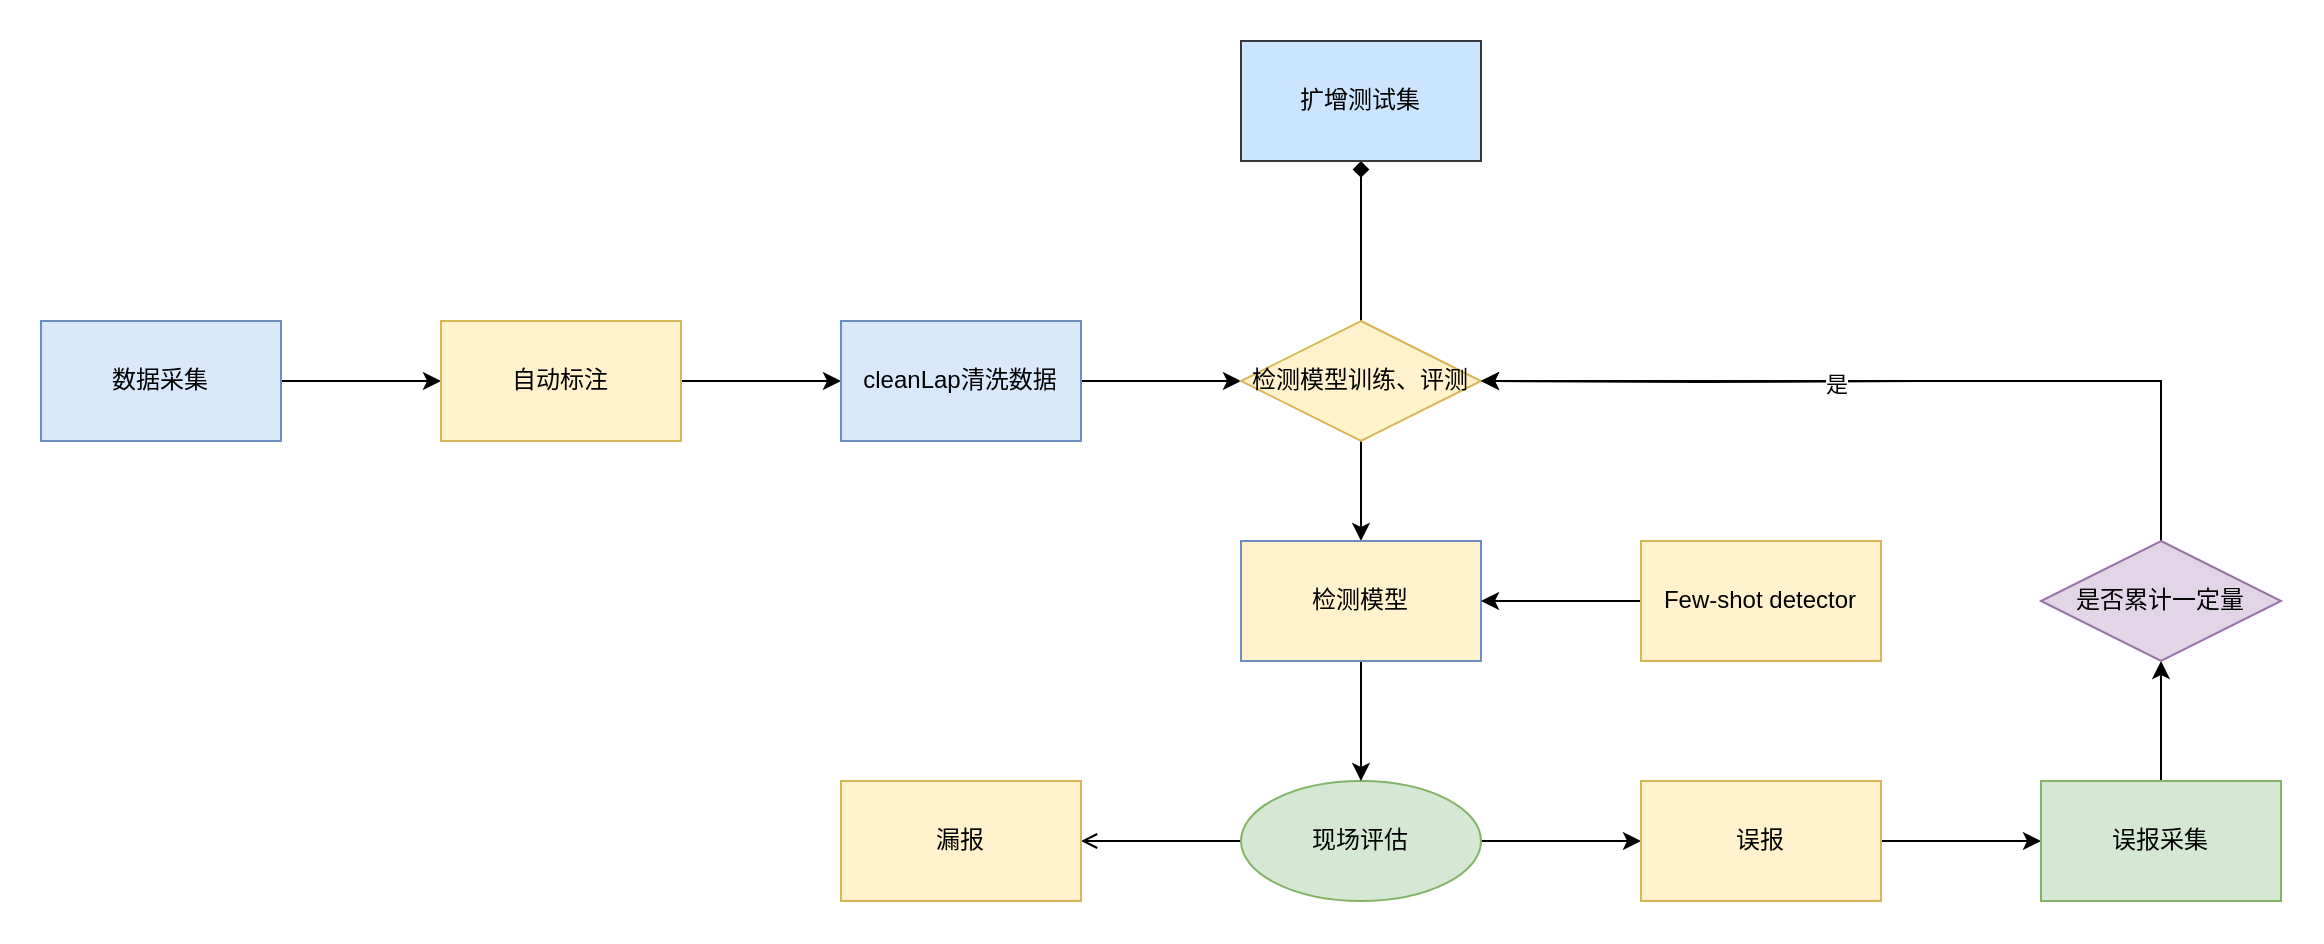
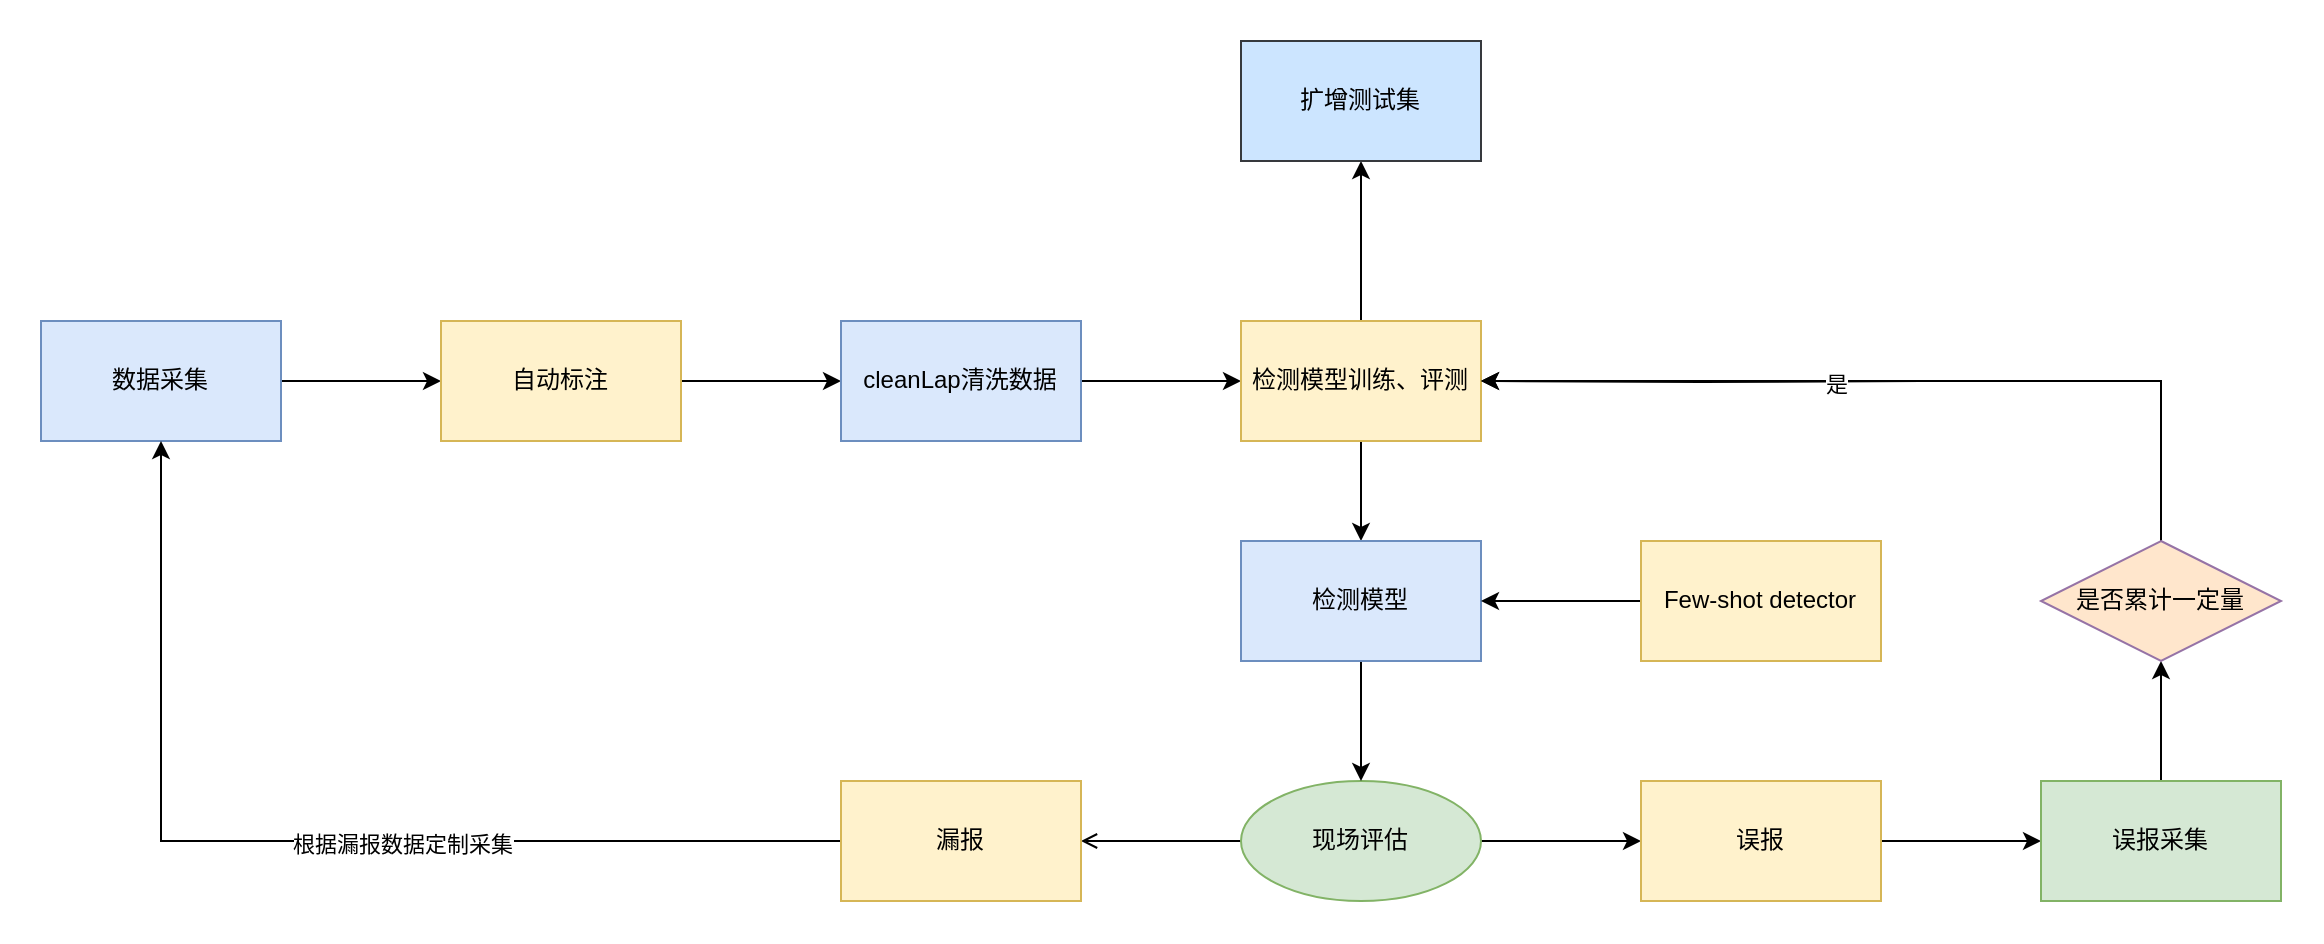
edge "检测模型训练、评测" -> "扩增测试集": arrowhead diamond -> classic
node "检测模型训练、评测": shape diamond -> rectangle
node "检测模型": fillcolor #fff2cc -> #dae8fc
node "是否累计一定量": fillcolor #e1d5e7 -> #ffe6cc
edge "漏报" -> "数据采集": added, label "根据漏报数据定制采集"
